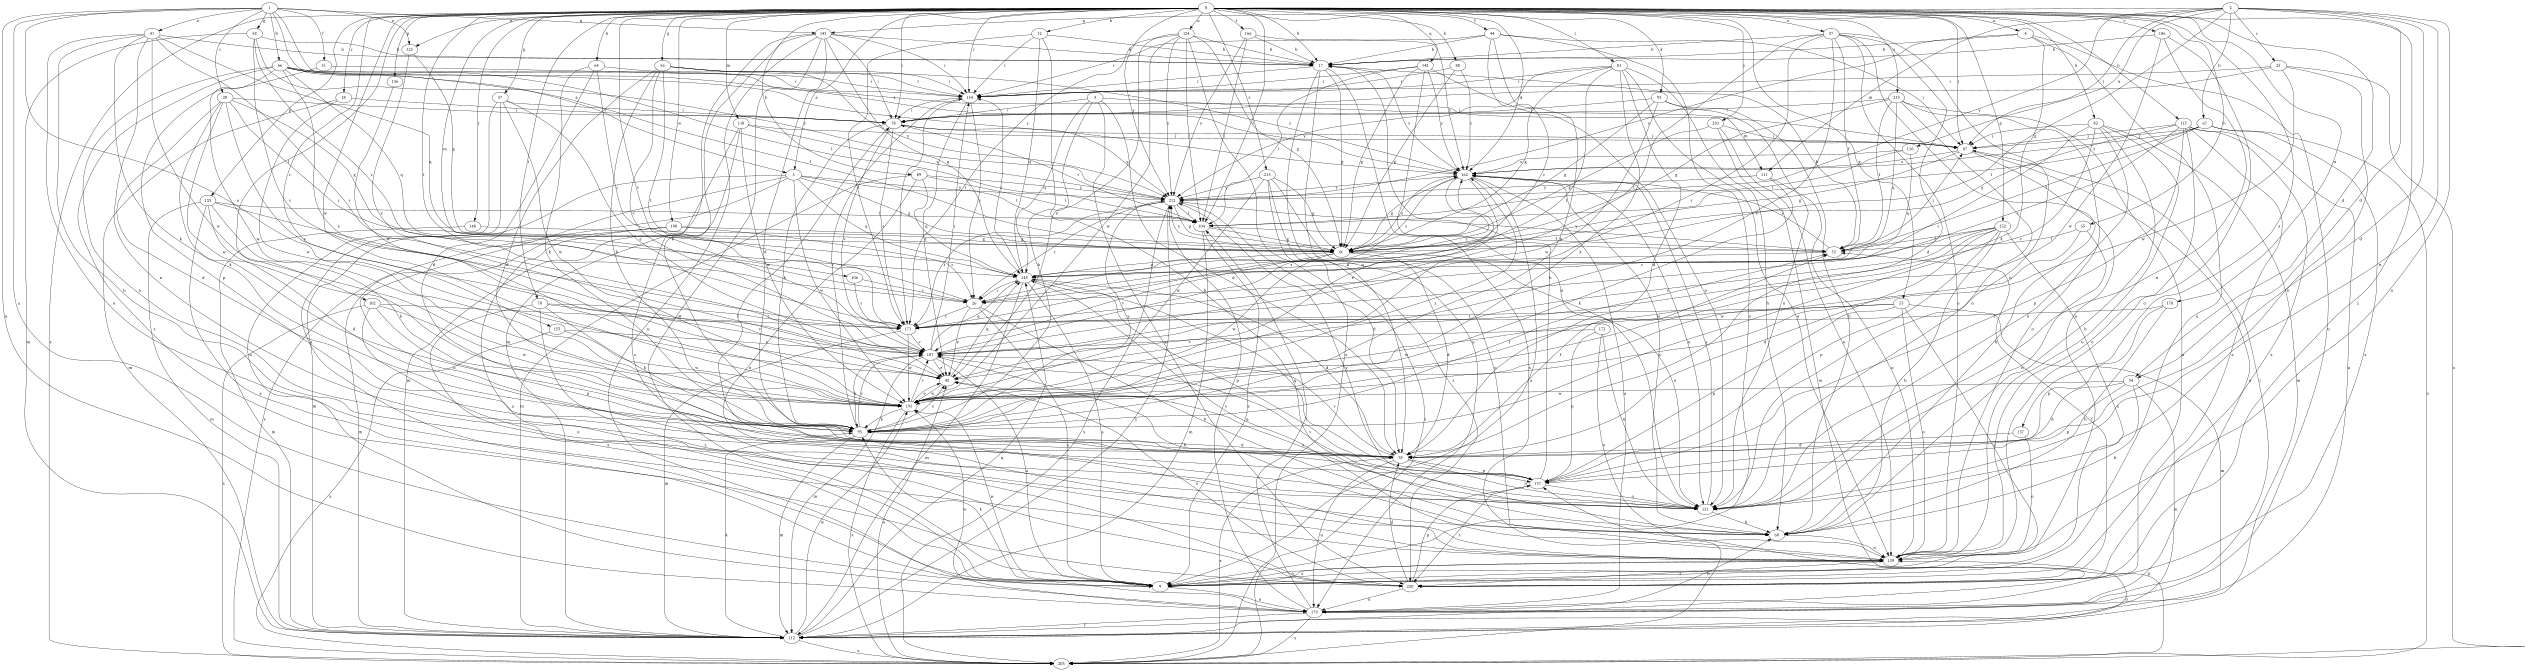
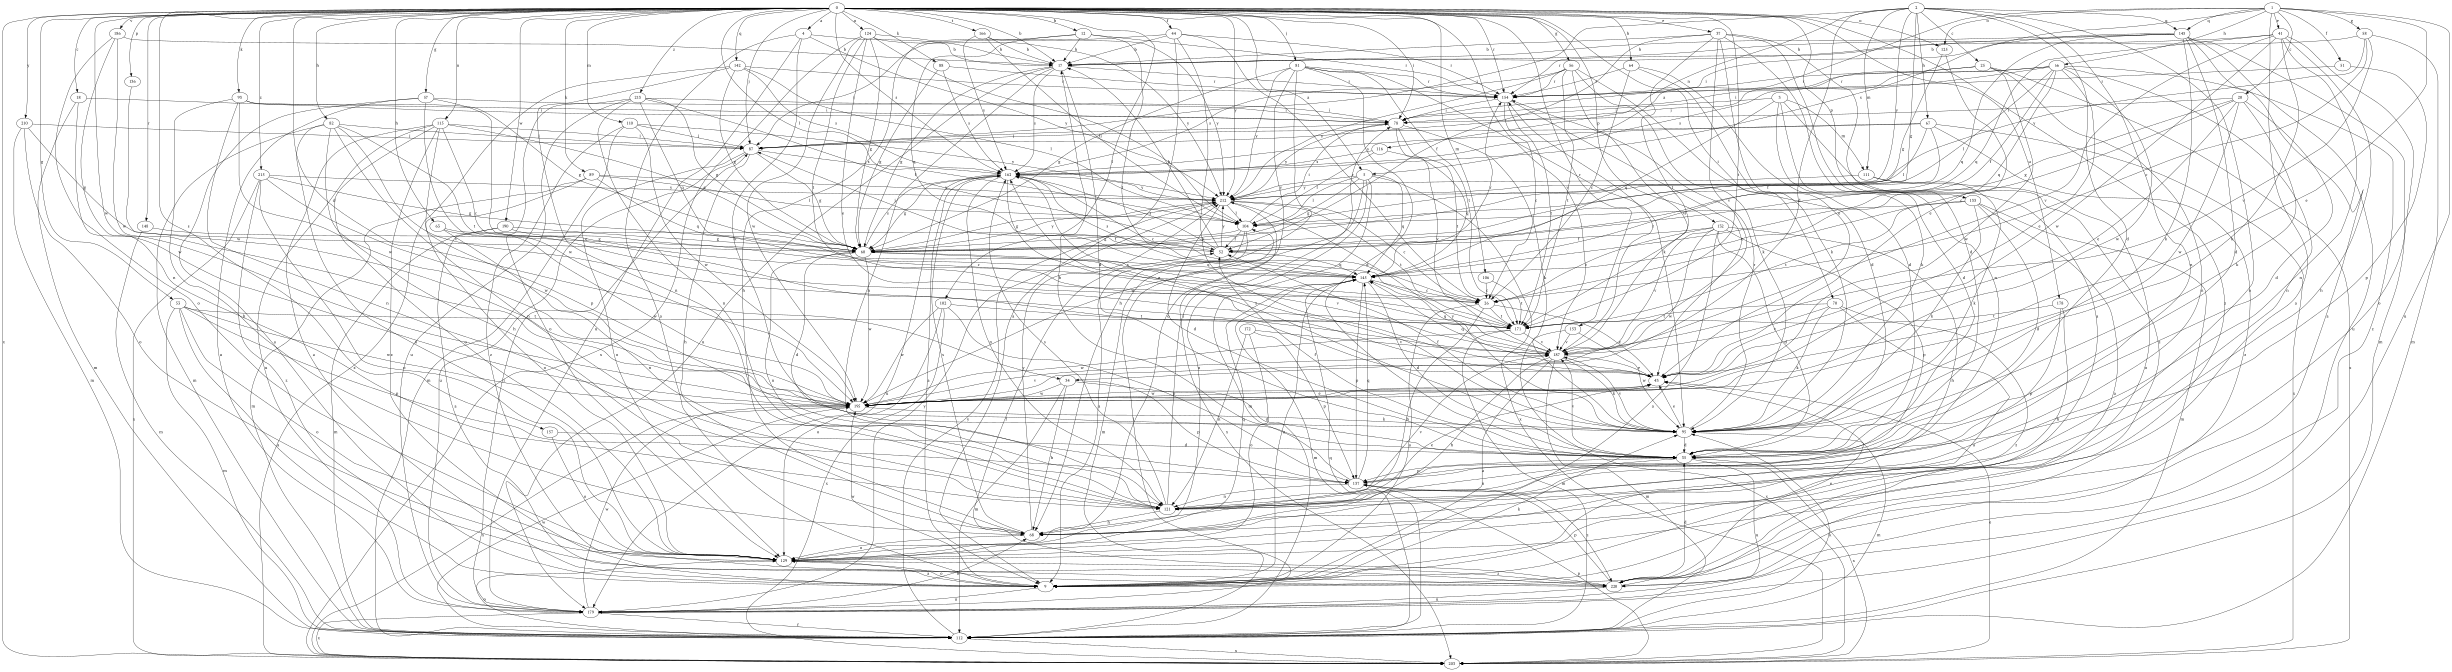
edge "37" -> "129": now "87" -> "129"
edge "153" -> "195": now "153" -> "95"
